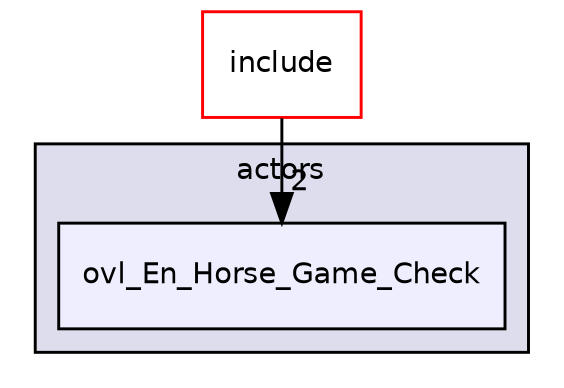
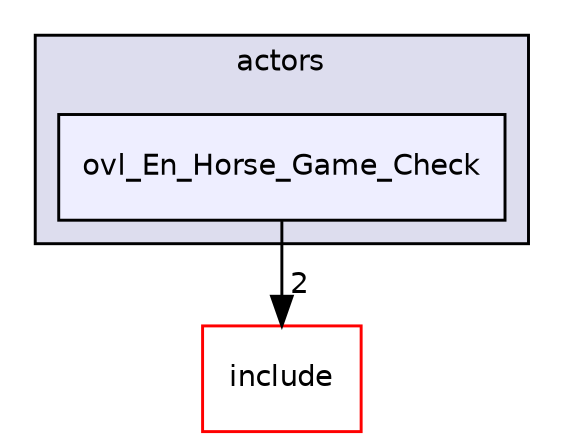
edge "include" -> "ovl_En_Horse_Game_Check": reversed
